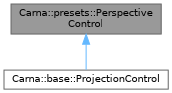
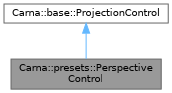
edge "Carna::base::ProjectionControl" -> "Carna::presets::Perspective Control": reversed
